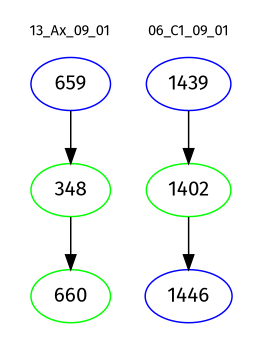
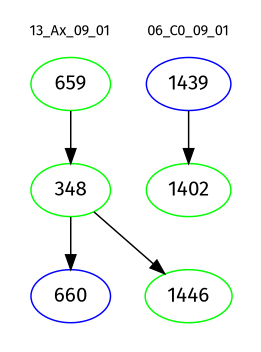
cluster "06_C1_09_01": label "06_C1_09_01" -> "06_C0_09_01"
node "659": color blue -> green
edge "1402" -> "1446": now "348" -> "1446"
node "660": color green -> blue
node "1446": color blue -> green
